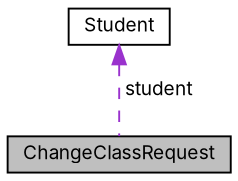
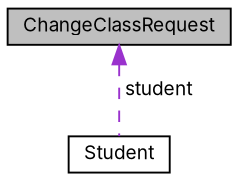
edge "ChangeClassRequest" -> "Student": reversed
